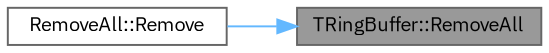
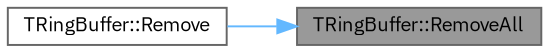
node "RemoveAll::Remove": label "RemoveAll::Remove" -> "TRingBuffer::Remove"
